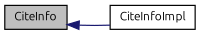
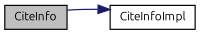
edge "CiteInfoImpl" -> "CiteInfo": reversed
